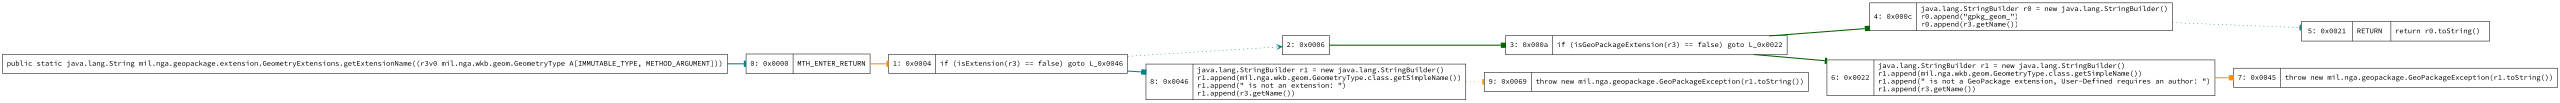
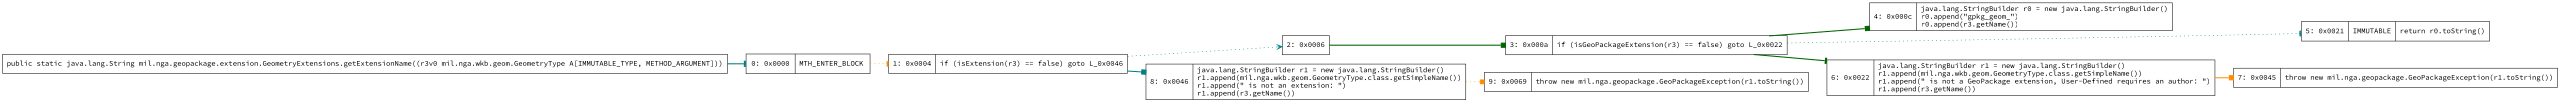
edge "4: 0x000c" -> "5: 0x0021": now "3: 0x000a" -> "5: 0x0021"
node "5: 0x0021": text "RETURN" -> "IMMUTABLE"
node "0: 0x0000": text "MTH_ENTER_RETURN" -> "MTH_ENTER_BLOCK"
edge "0: 0x0000" -> "1: 0x0004": style bold -> dotted
edge "8: 0x0046" -> "9: 0x0069": arrowhead tee -> box
